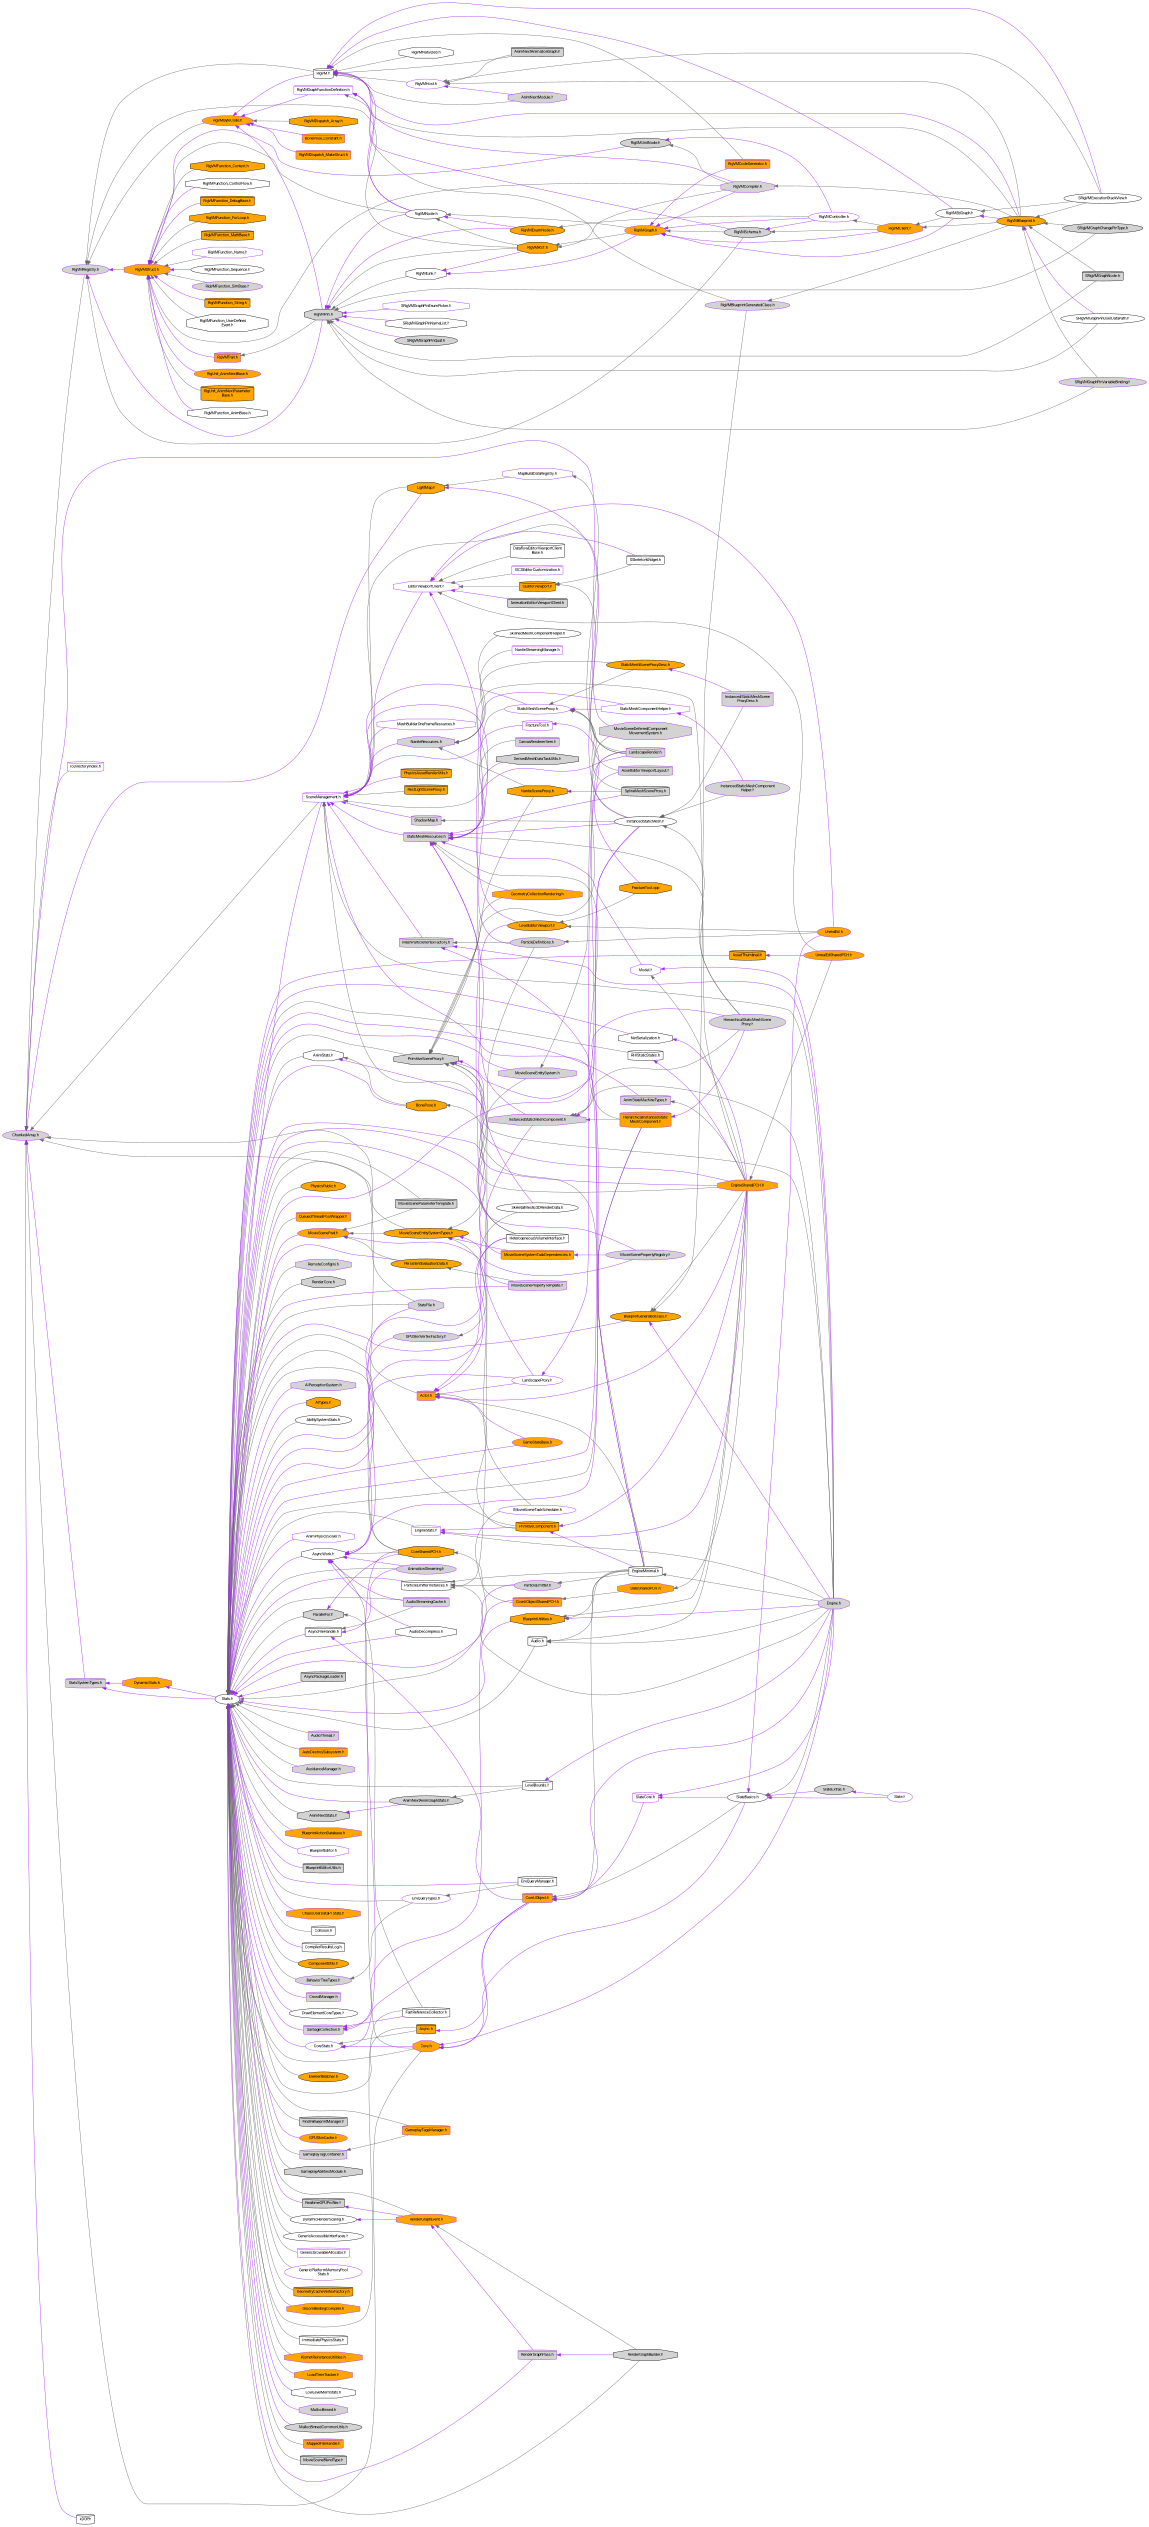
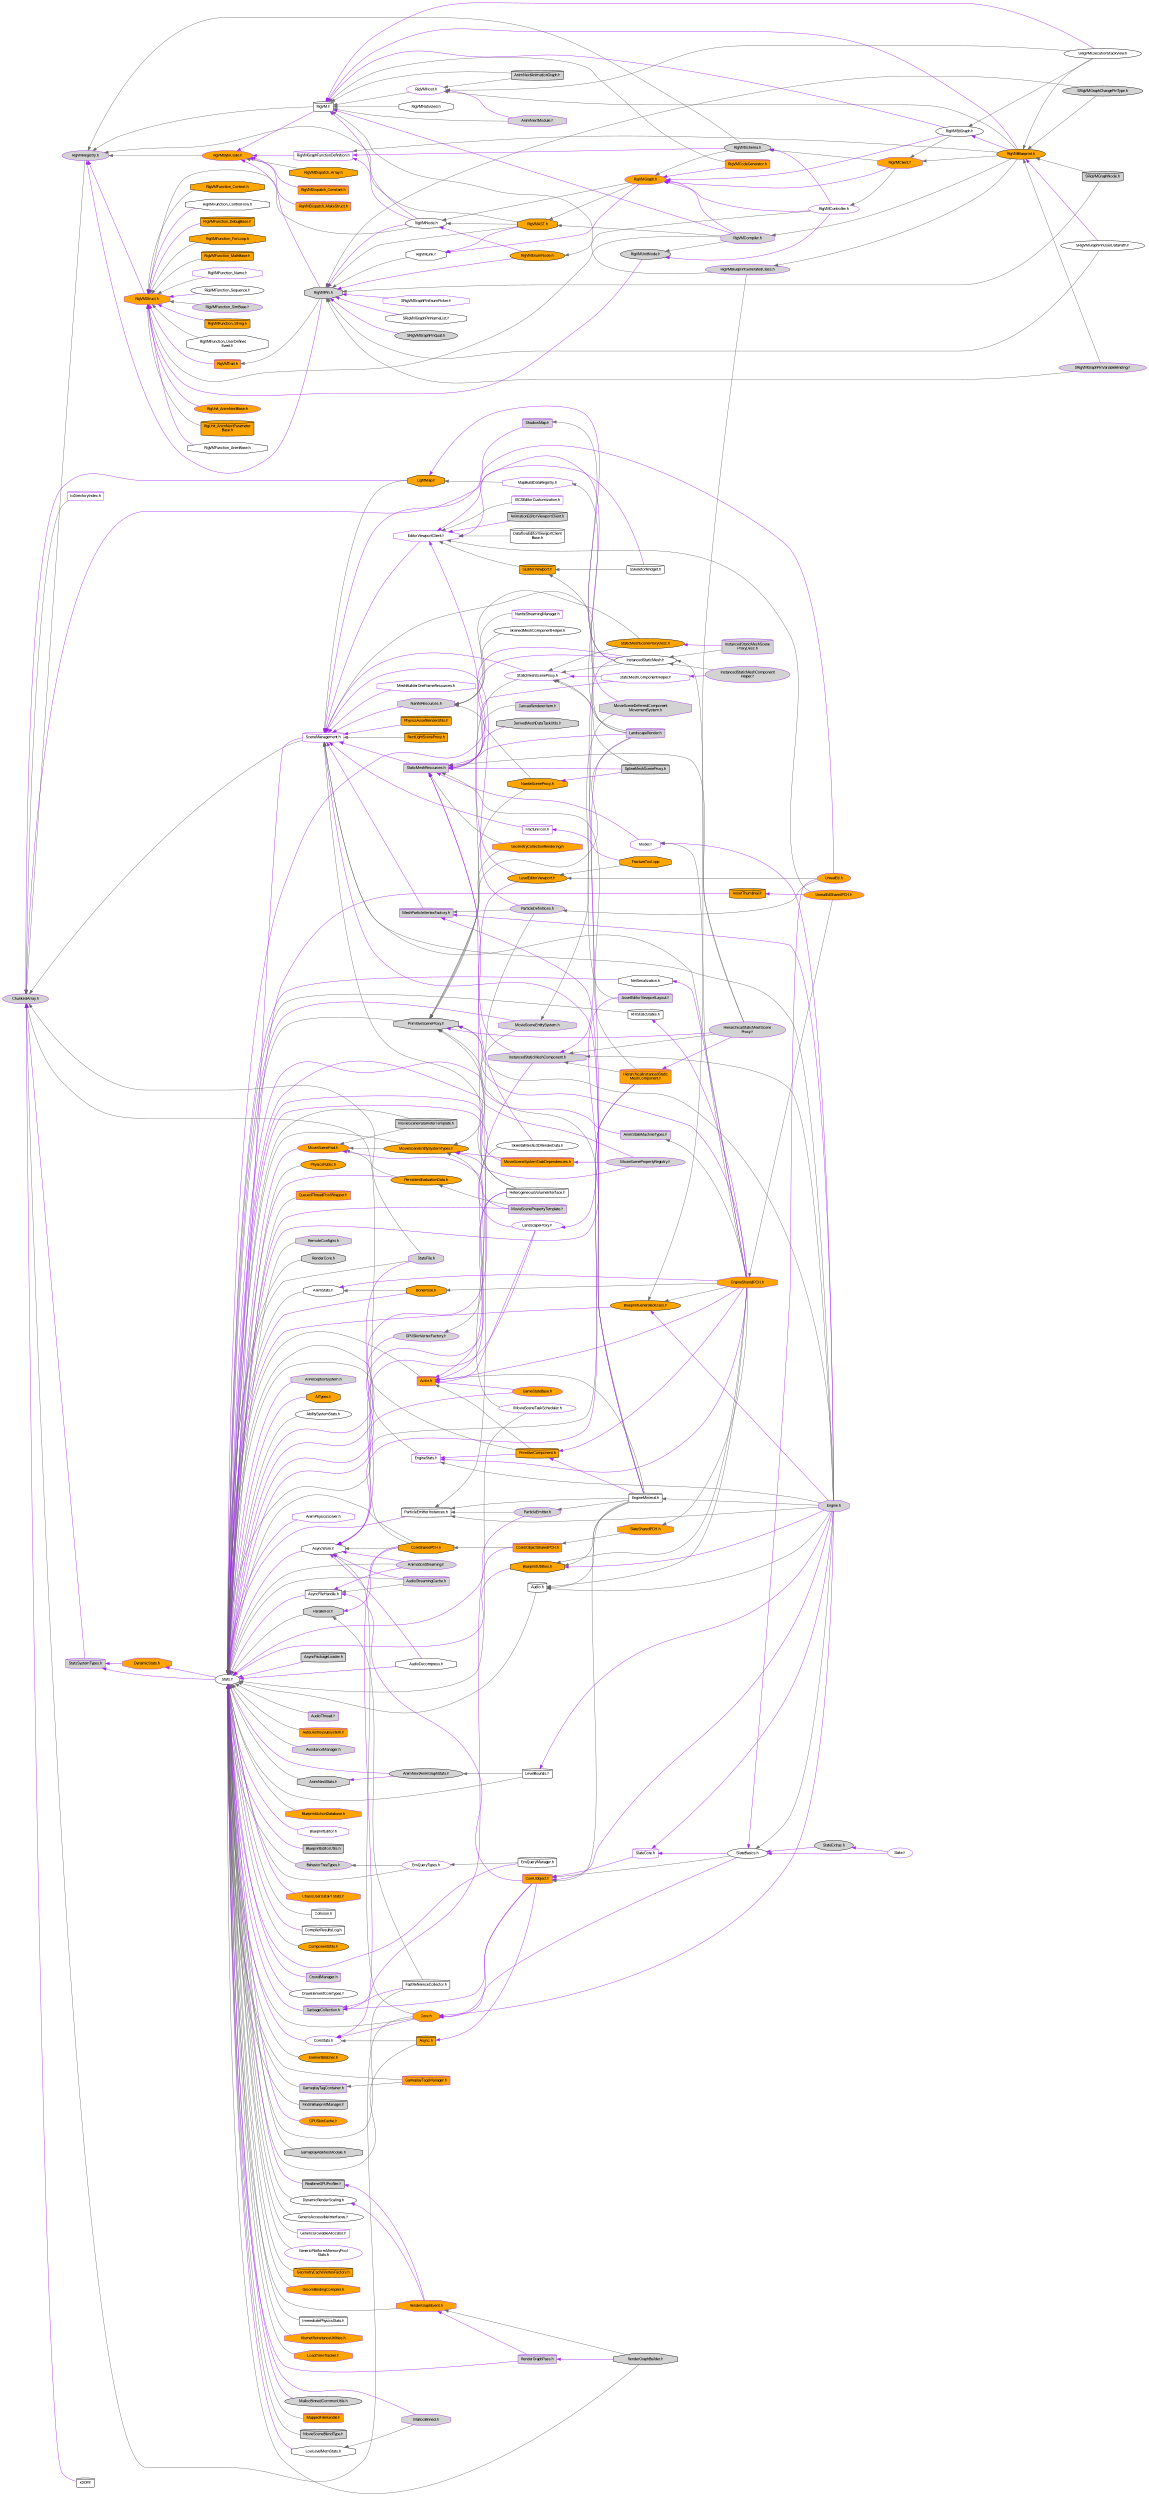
node "BonePose_Constant.h": label "BonePose_Constant.h" -> "RigVMDispatch_Constant.h"
edge "MallocBinned.h" -> "LowLevelMemStats.h": added
